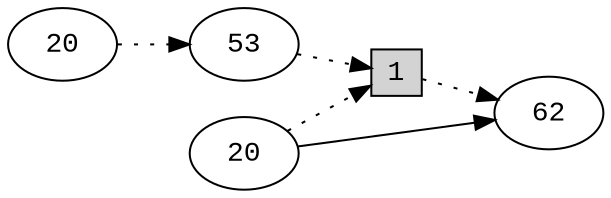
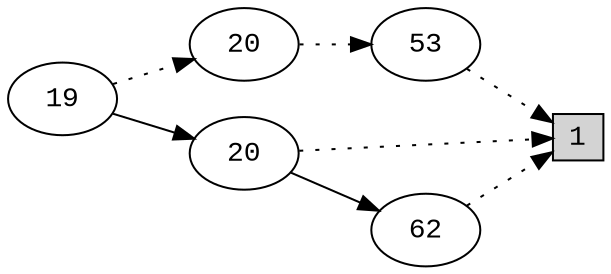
edge "1" -> "62": reversed
node "19": added
